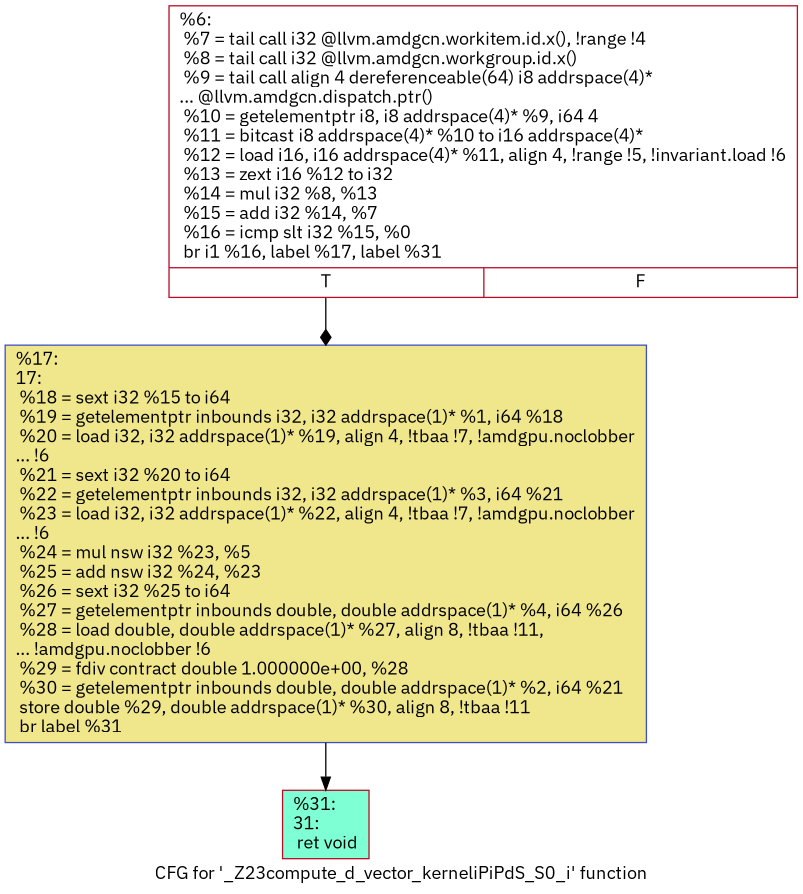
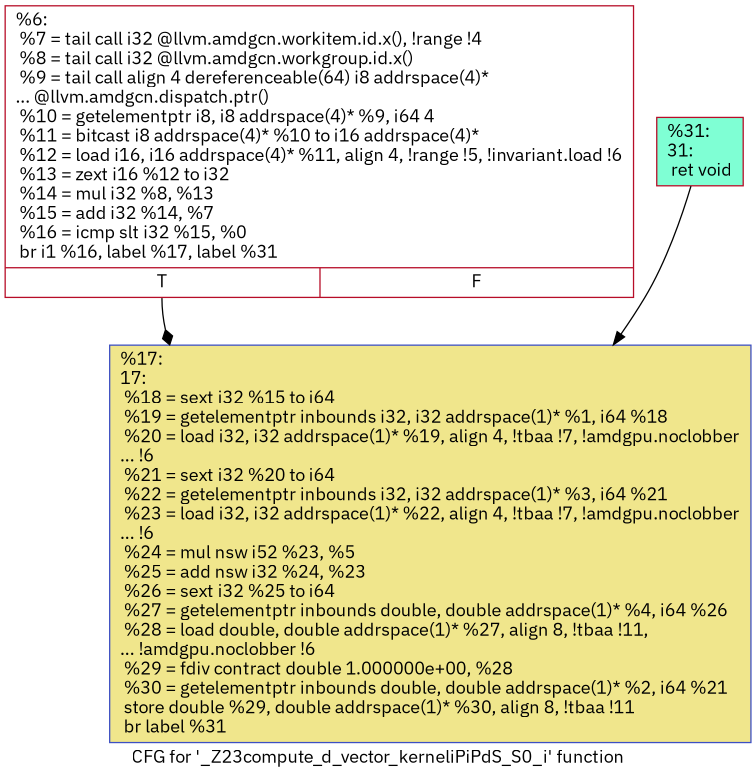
node "%17:": text "%24 = mul nsw i32 %23, %5" -> "%24 = mul nsw i52 %23, %5"
edge "%17:" -> "%31:": reversed
